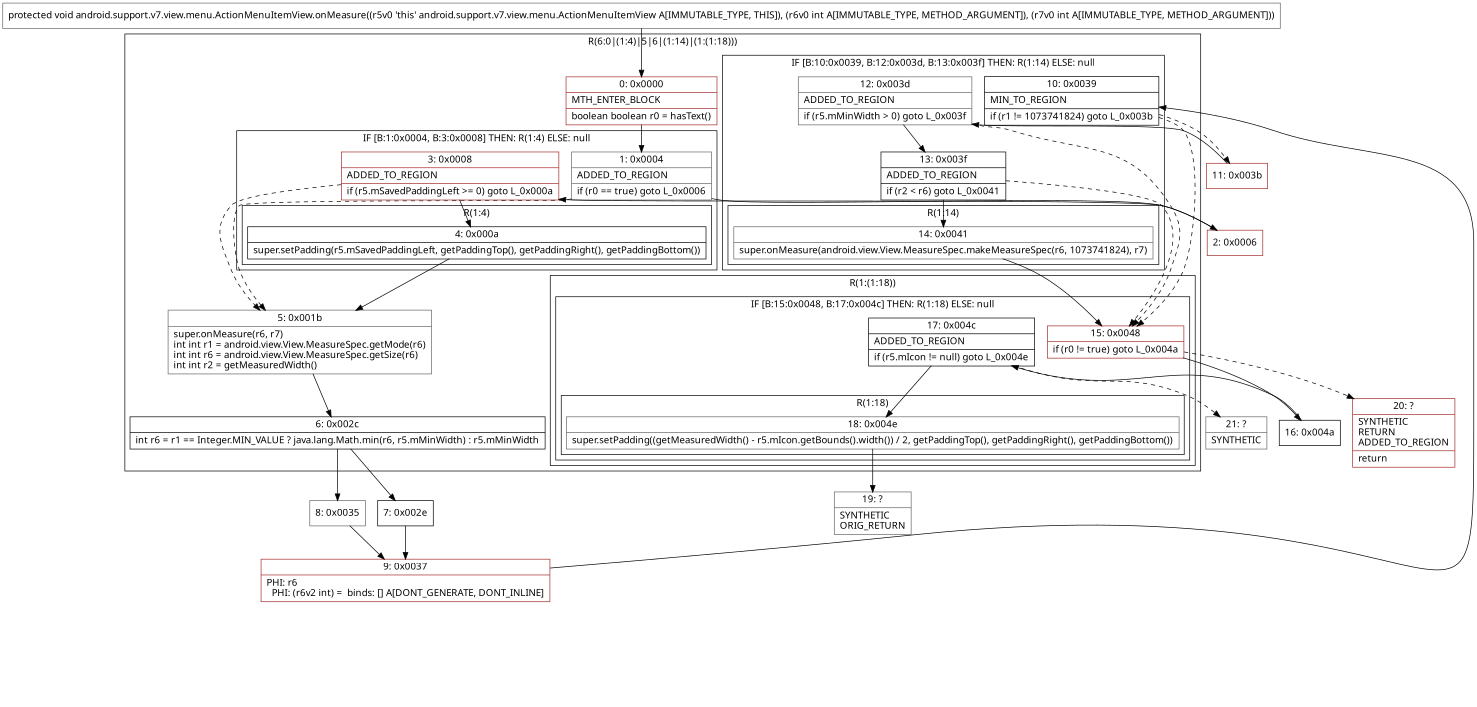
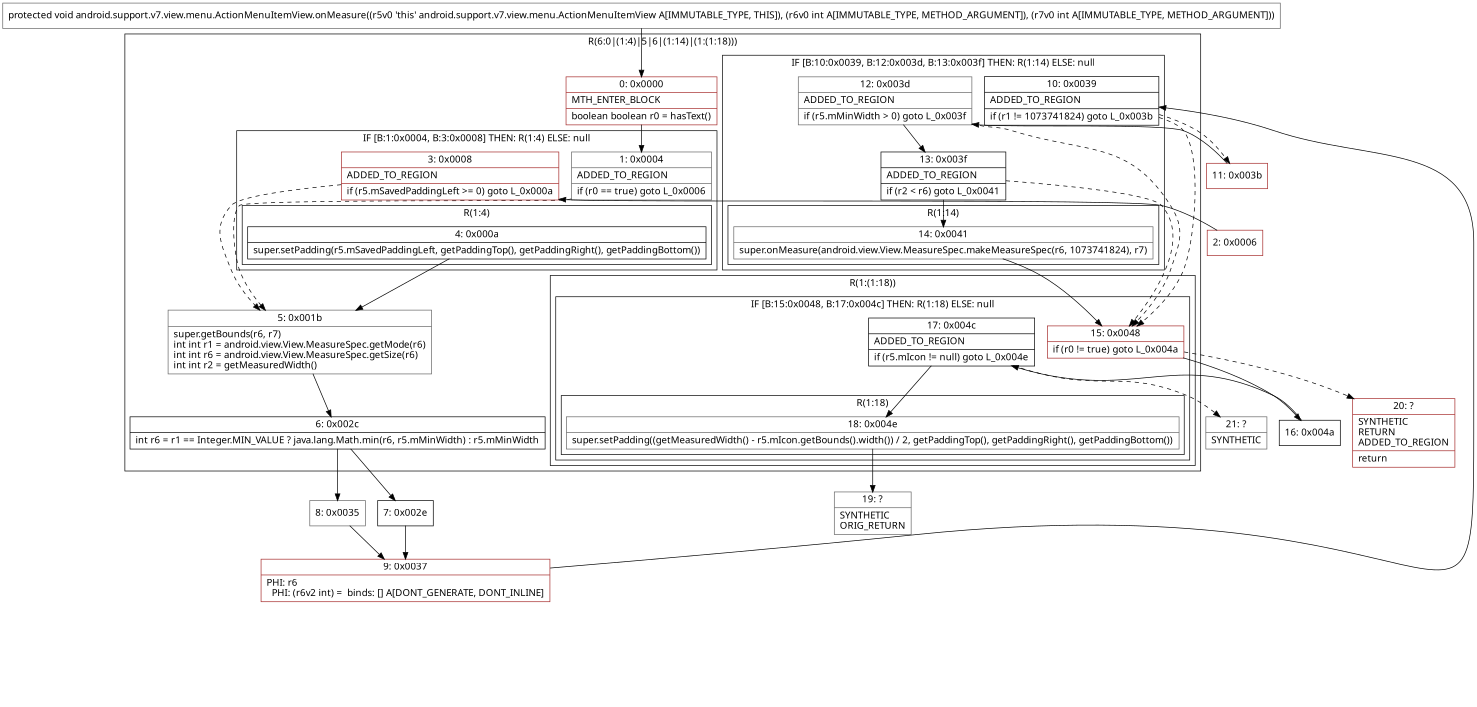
node "10: 0x0039": text "MIN_TO_REGION" -> "ADDED_TO_REGION"
edge "1: 0x0004" -> "2: 0x0006": removed
edge "3: 0x0008" -> "4: 0x000a": removed
node "5: 0x001b": text "super.onMeasure(r6, r7)" -> "super.getBounds(r6, r7)"
